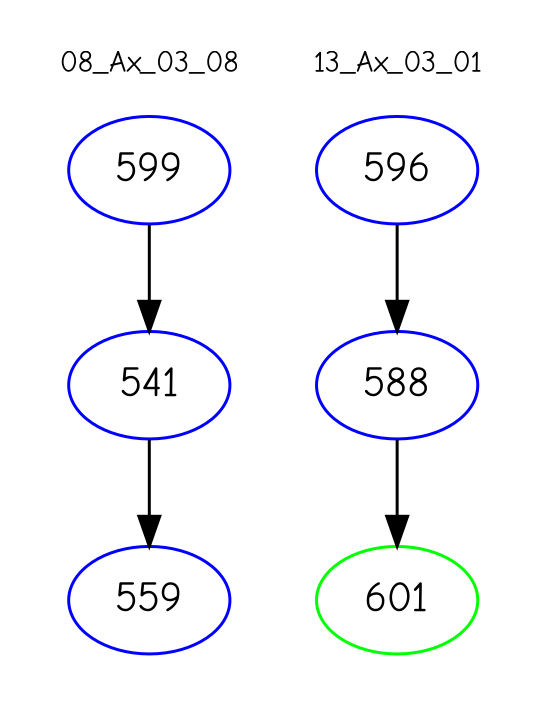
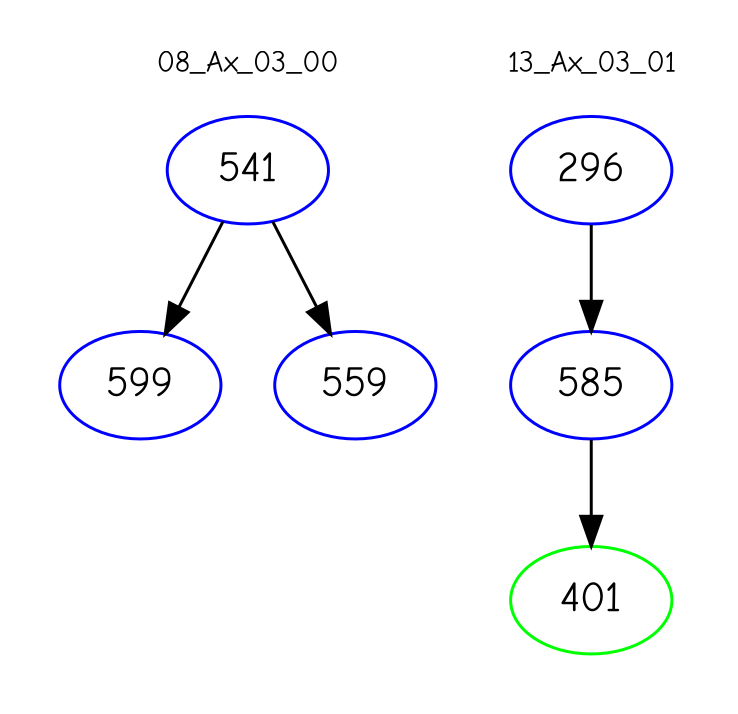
cluster "08_Ax_03_08": label "08_Ax_03_08" -> "08_Ax_03_00"
node "596": label "596" -> "296"
edge "599" -> "541": reversed
node "588": label "588" -> "585"
node "601": label "601" -> "401"
